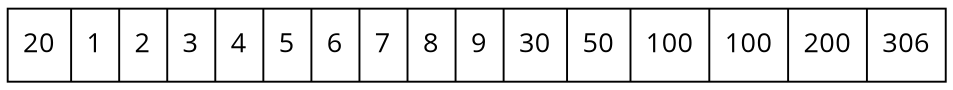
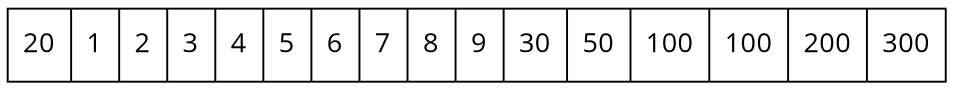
node "20": text "306" -> "300"
